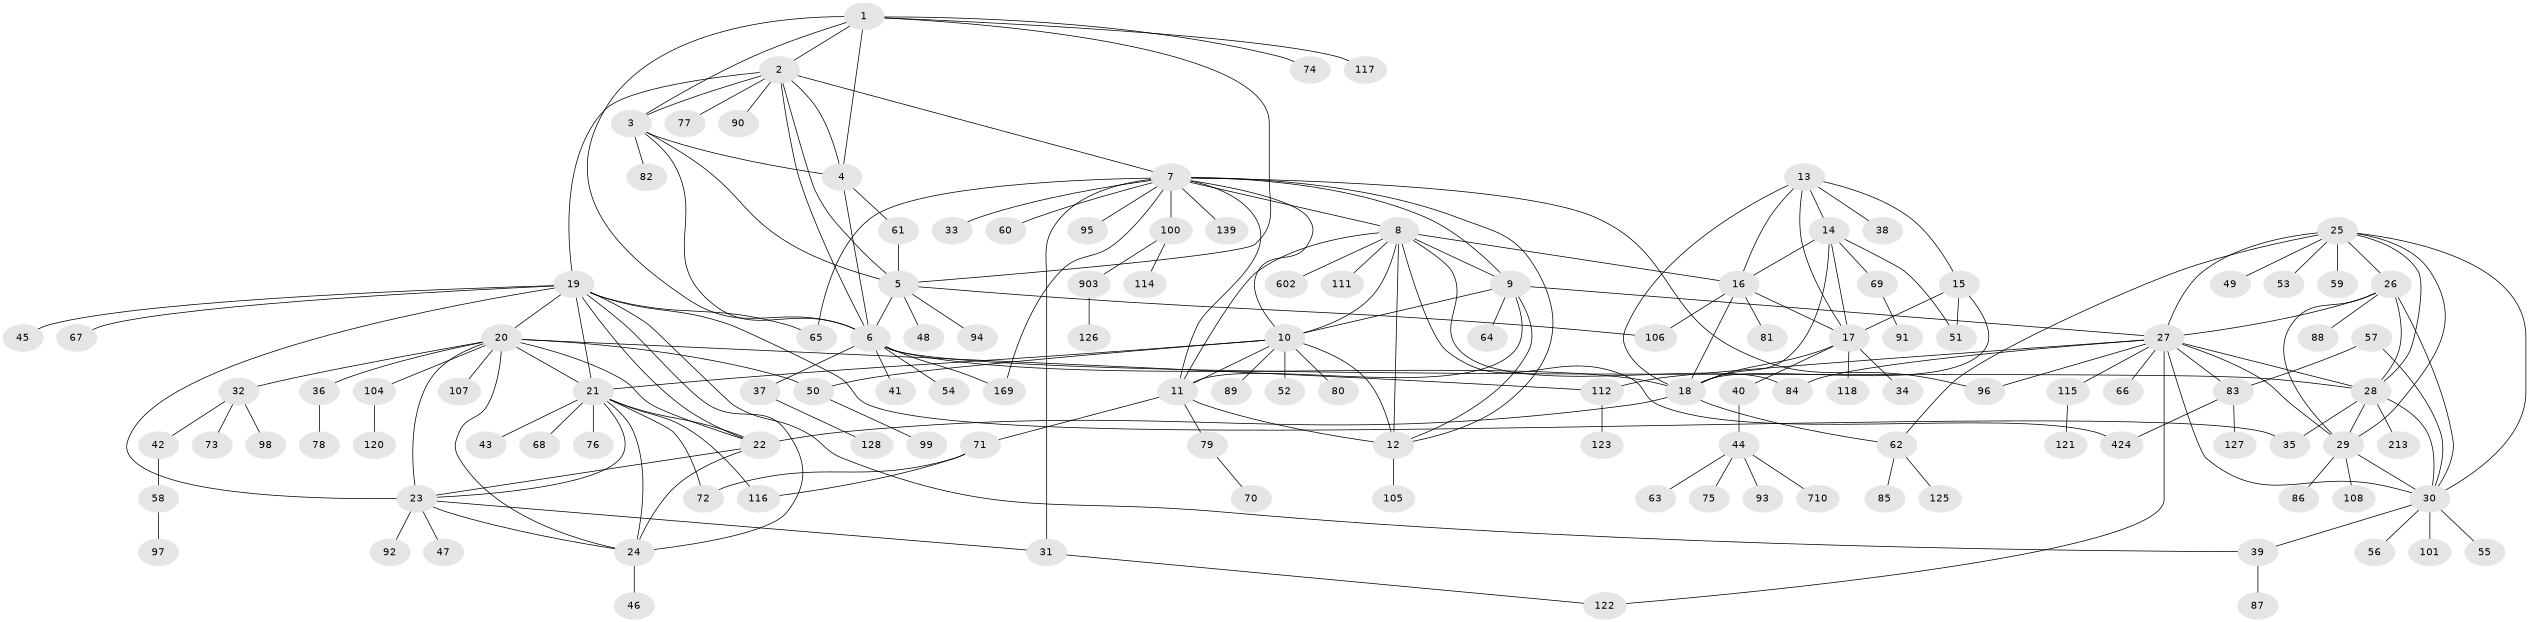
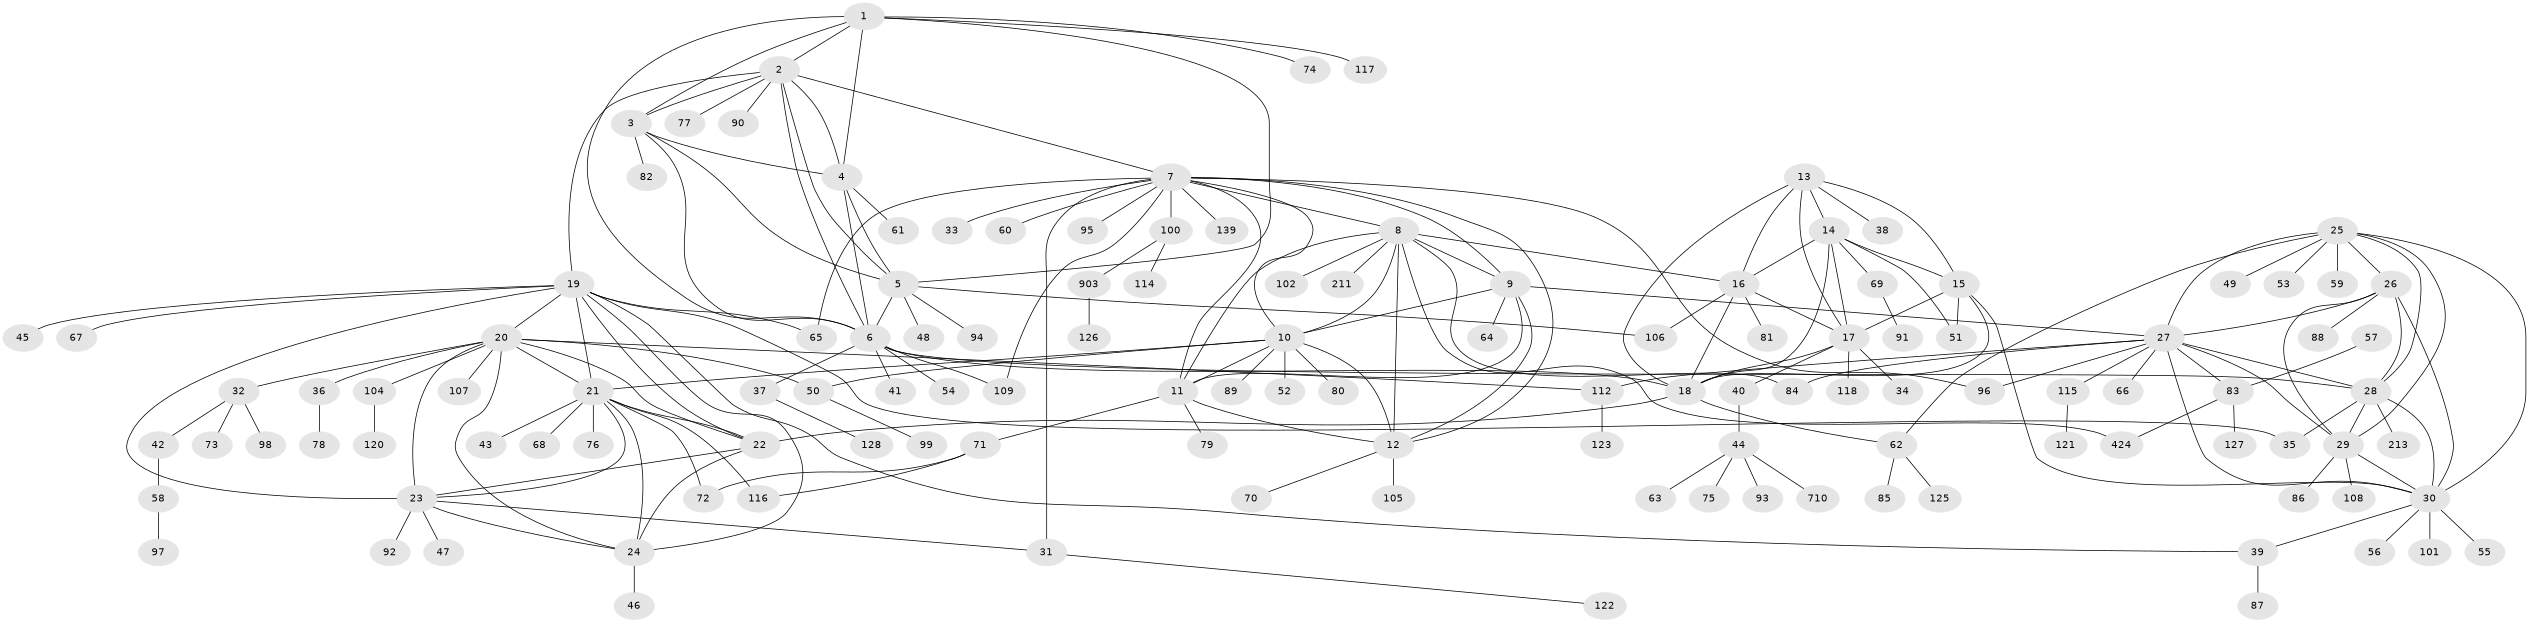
edge "61" -- "5": now "4" -- "5"
edge "14" -- "15": added
node "602": label "602" -> "102"
node "111": label "111" -> "211"
node "169": label "169" -> "109"
edge "57" -- "30": now "15" -- "30"
edge "79" -- "70": now "12" -- "70"
edge "27" -- "122": removed
